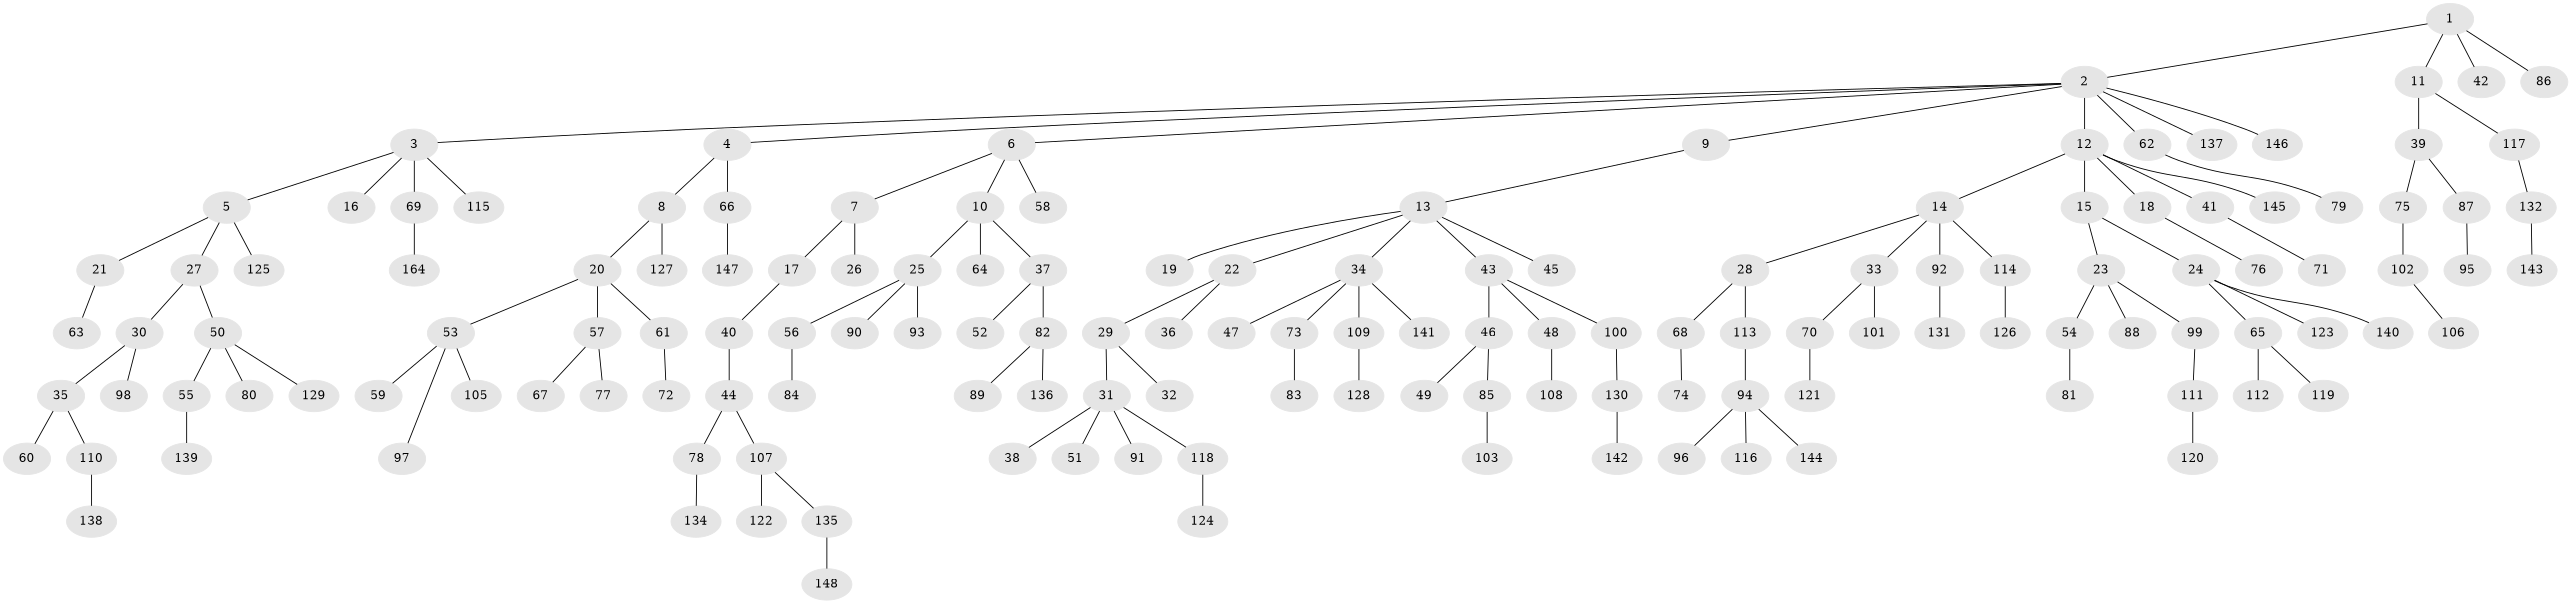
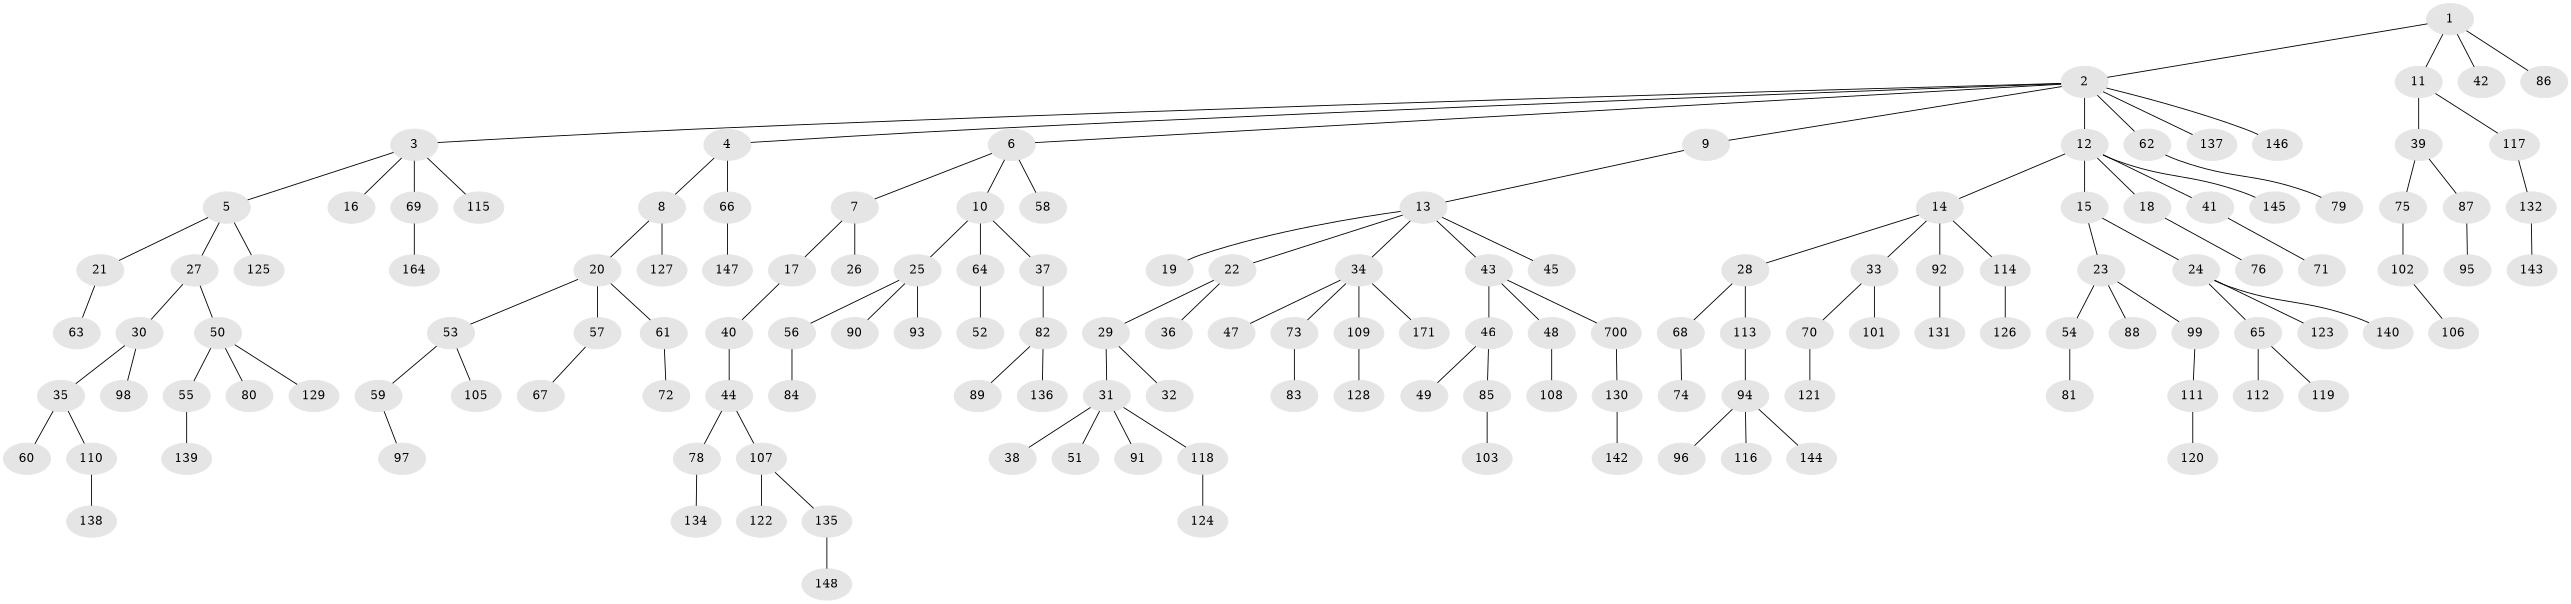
edge "37" -- "52": now "64" -- "52"
node "141": label "141" -> "171"
node "100": label "100" -> "700"
edge "53" -- "97": now "59" -- "97"
node "77": removed
